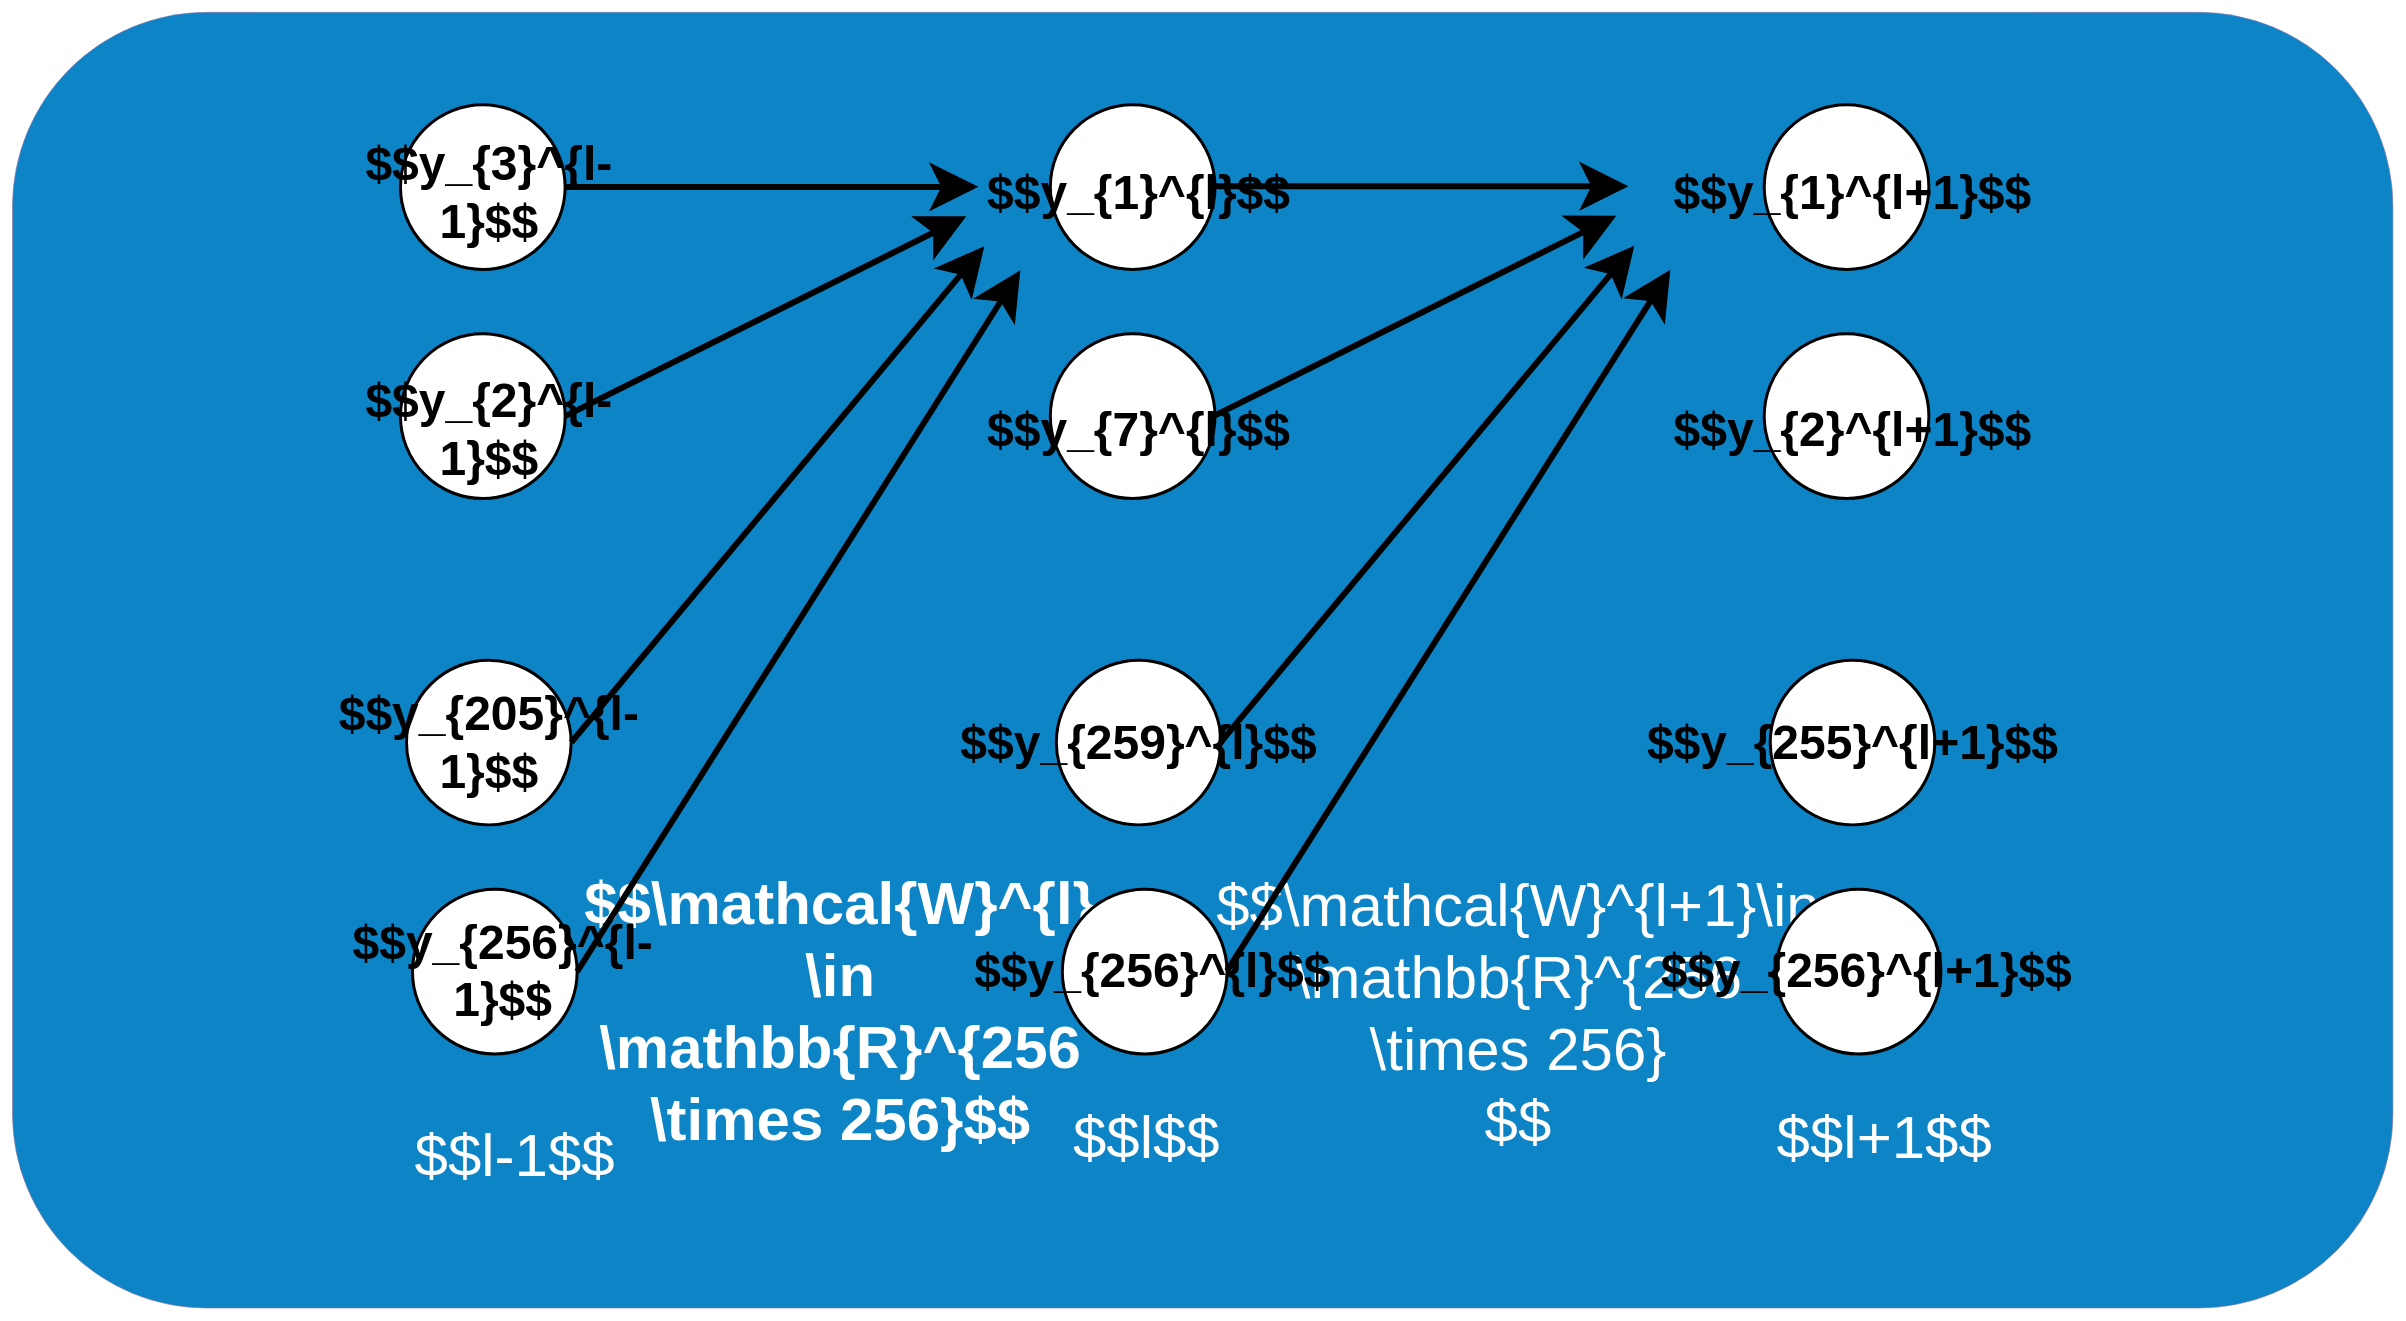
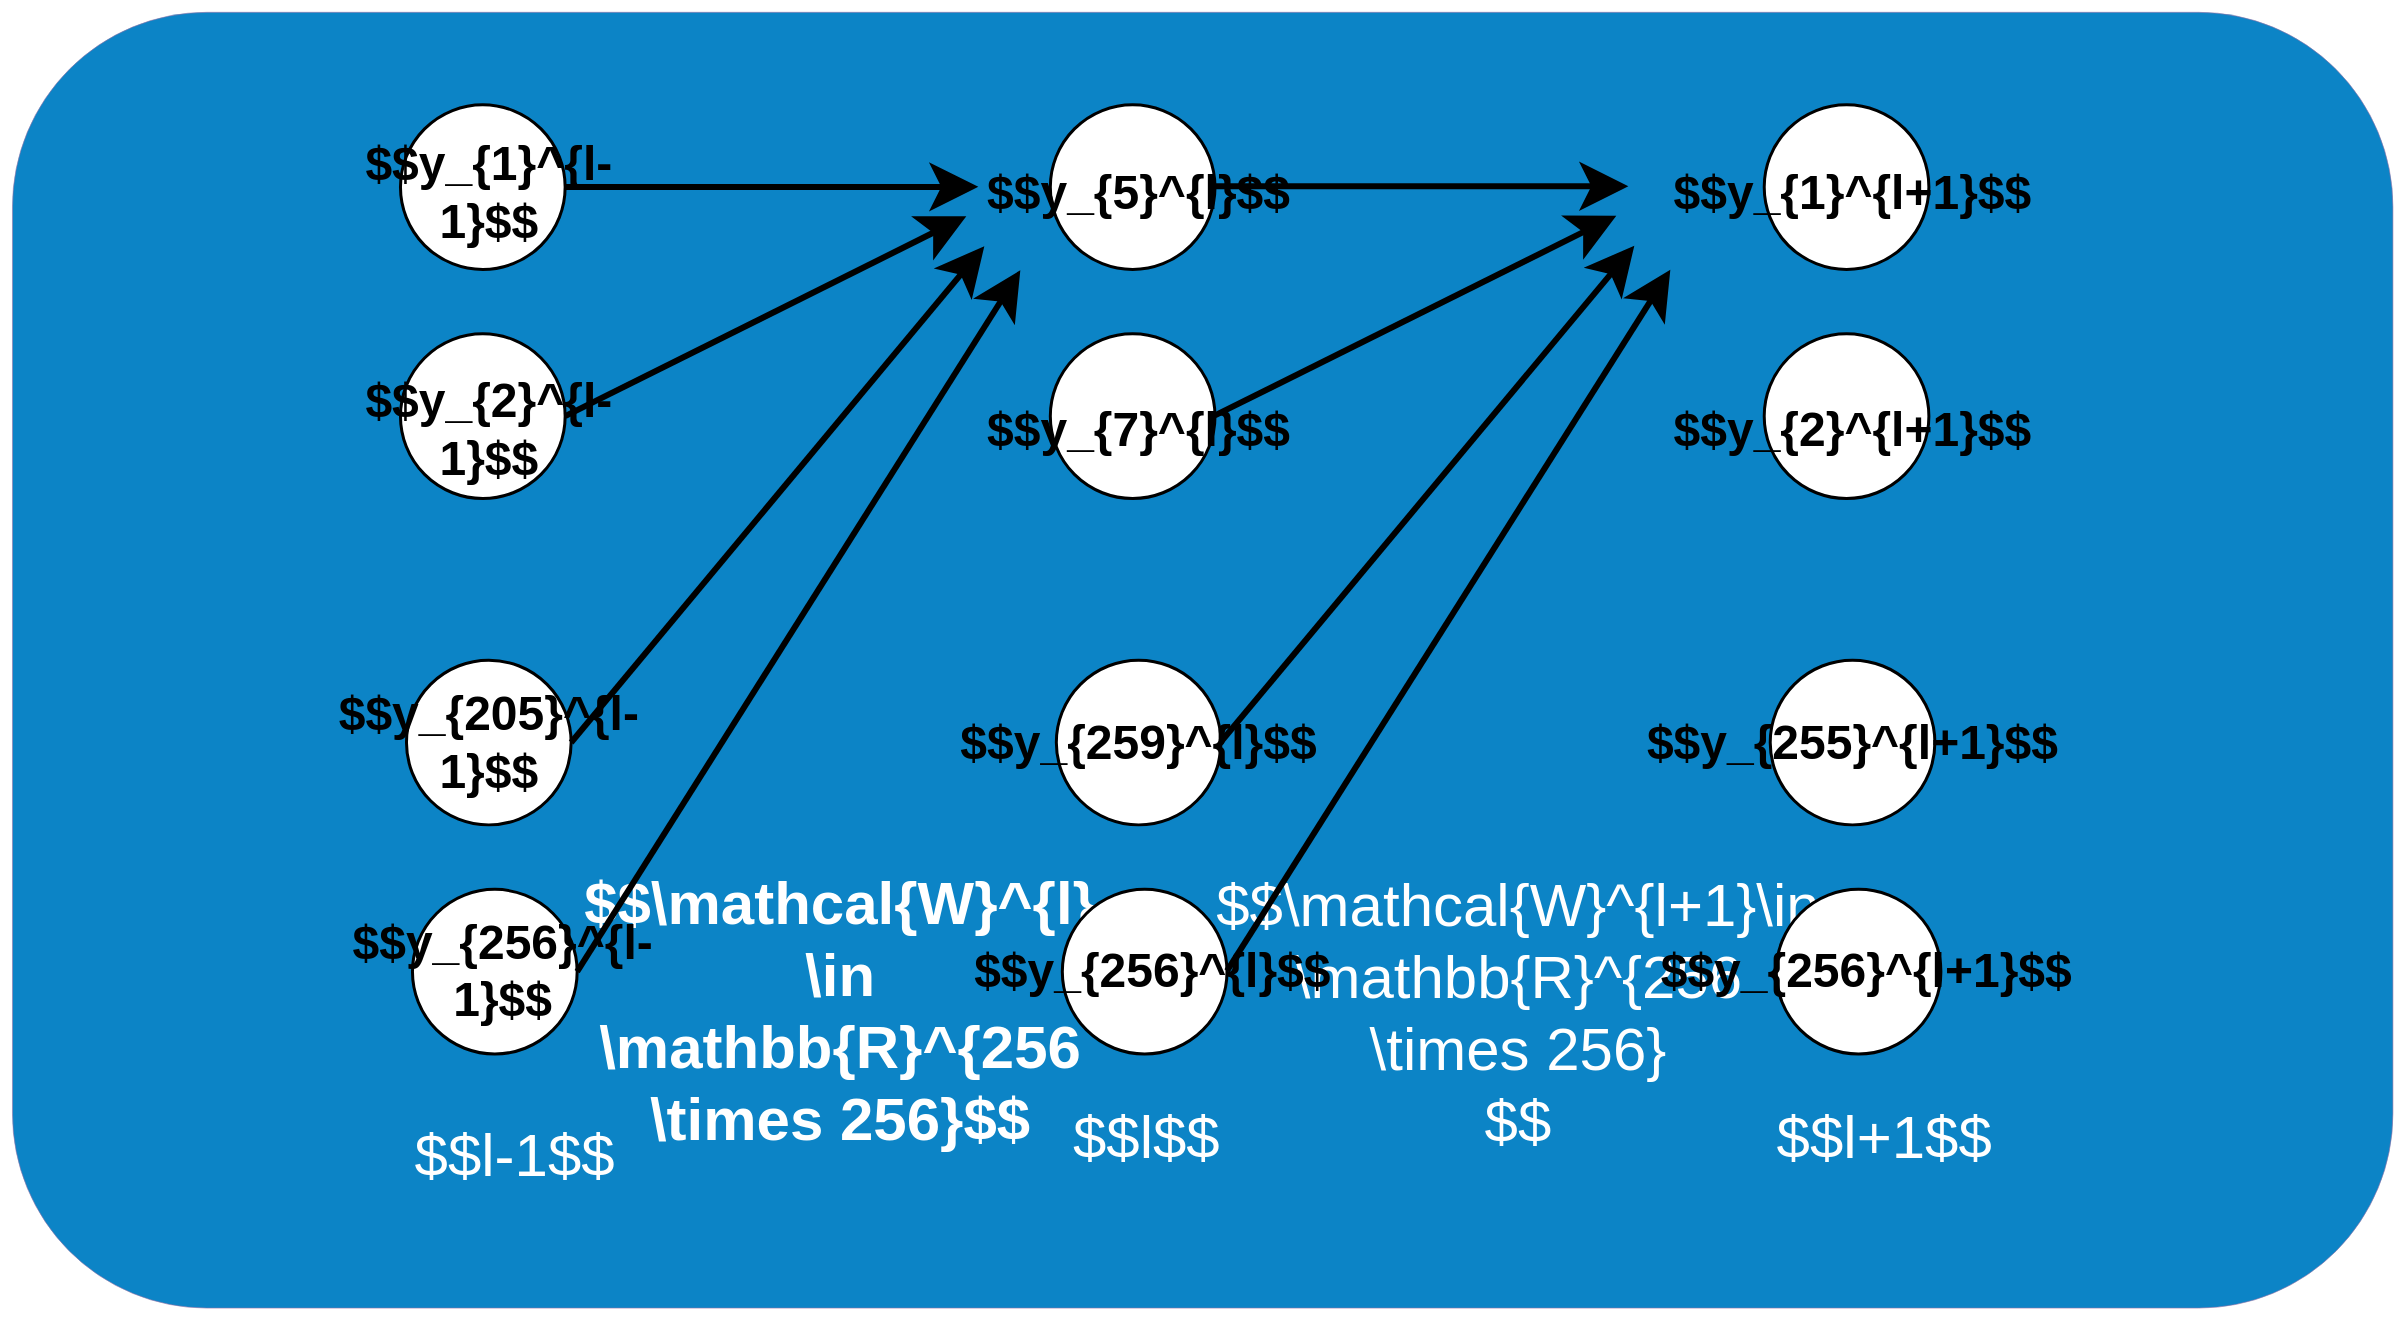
node "$$y_{3}^{l-1}$$": label "$$y_{3}^{l-1}$$" -> "$$y_{1}^{l-1}$$"
node "$$y_{1}^{l}$$": label "$$y_{1}^{l}$$" -> "$$y_{5}^{l}$$"
